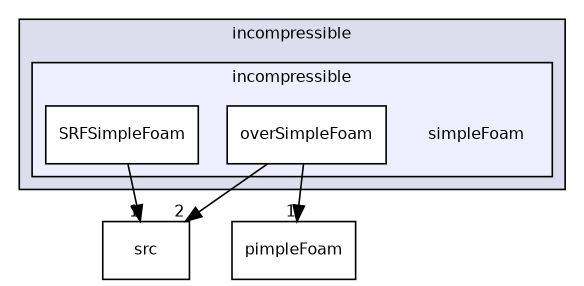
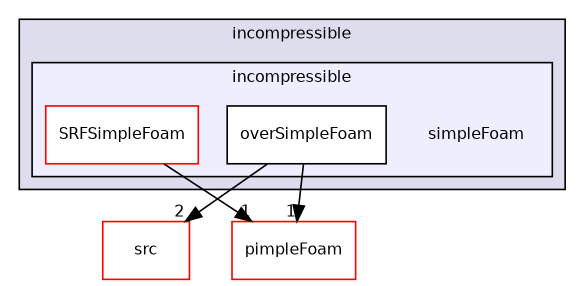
node "SRFSimpleFoam": color black -> red
edge "SRFSimpleFoam" -> "src": now "SRFSimpleFoam" -> "pimpleFoam"
node "src": color black -> red
node "pimpleFoam": color black -> red
